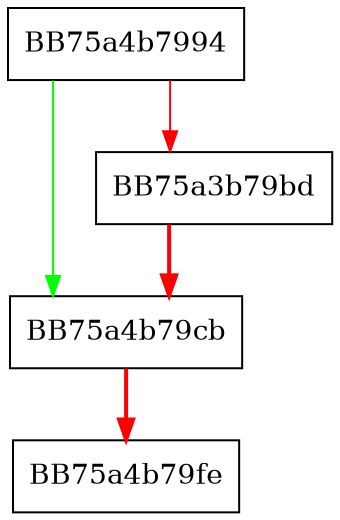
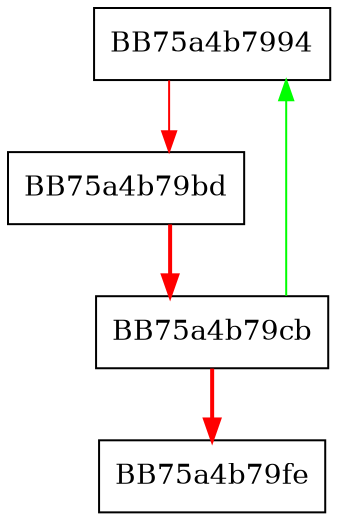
edge "BB75a4b7994" -> "BB75a4b79cb": reversed
node "BB75a3b79bd": label "BB75a3b79bd" -> "BB75a4b79bd"
